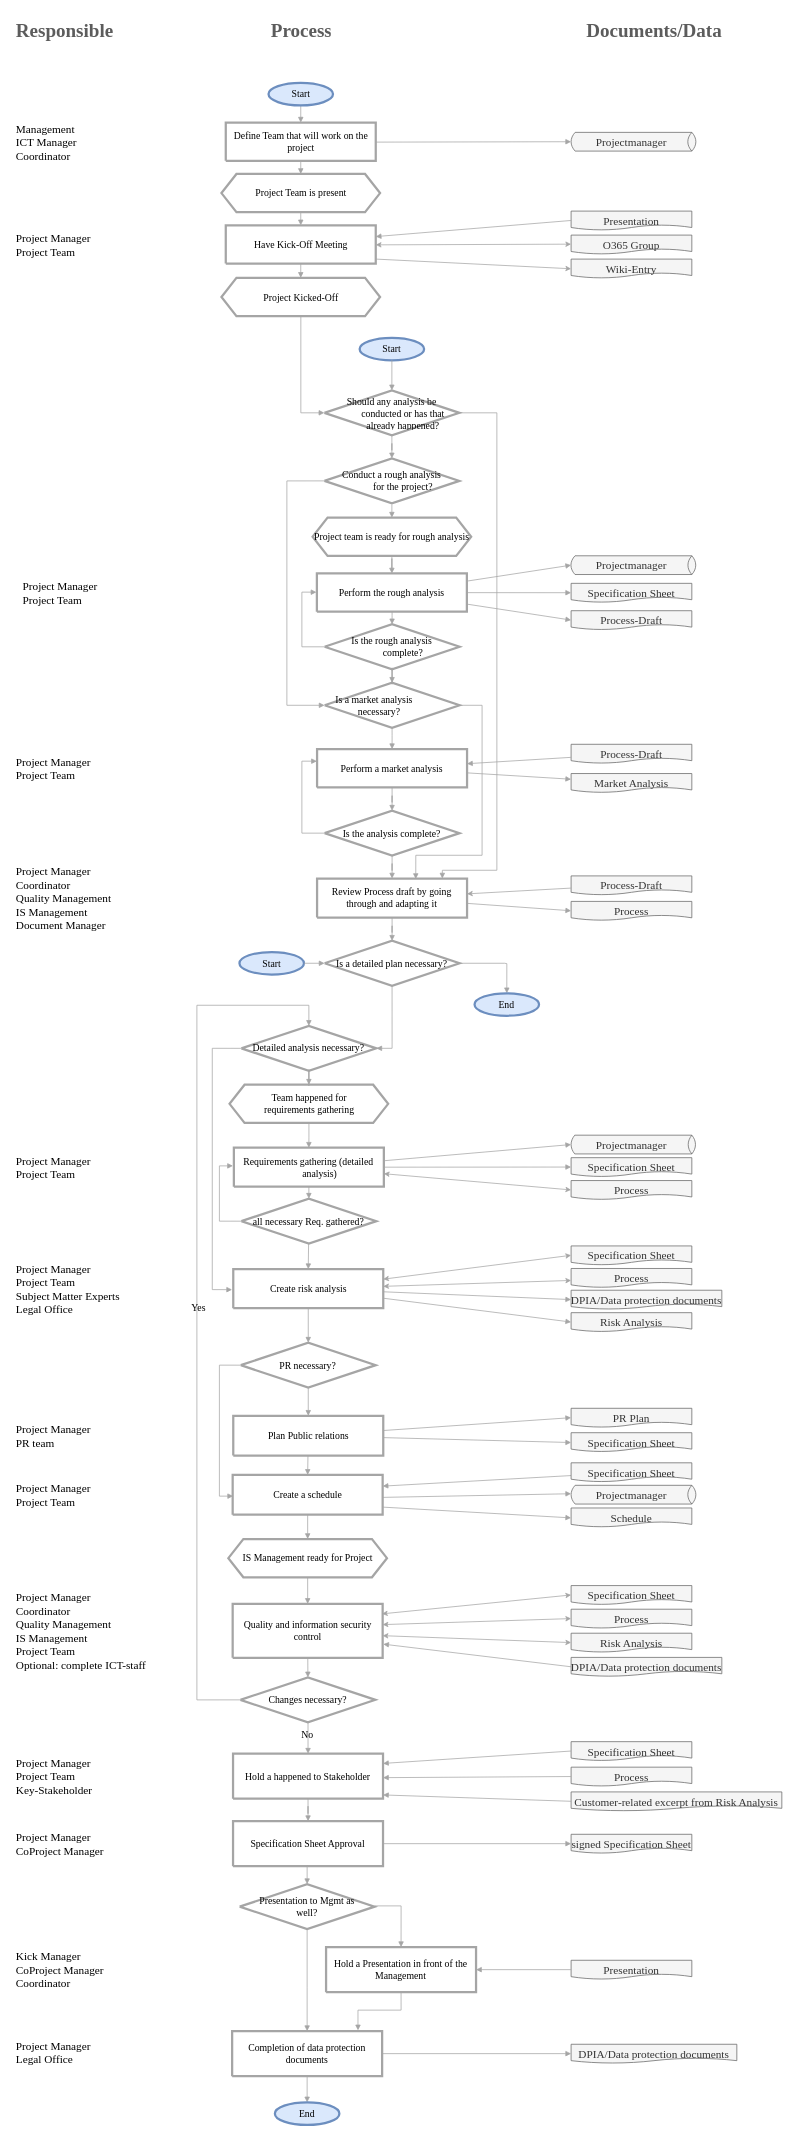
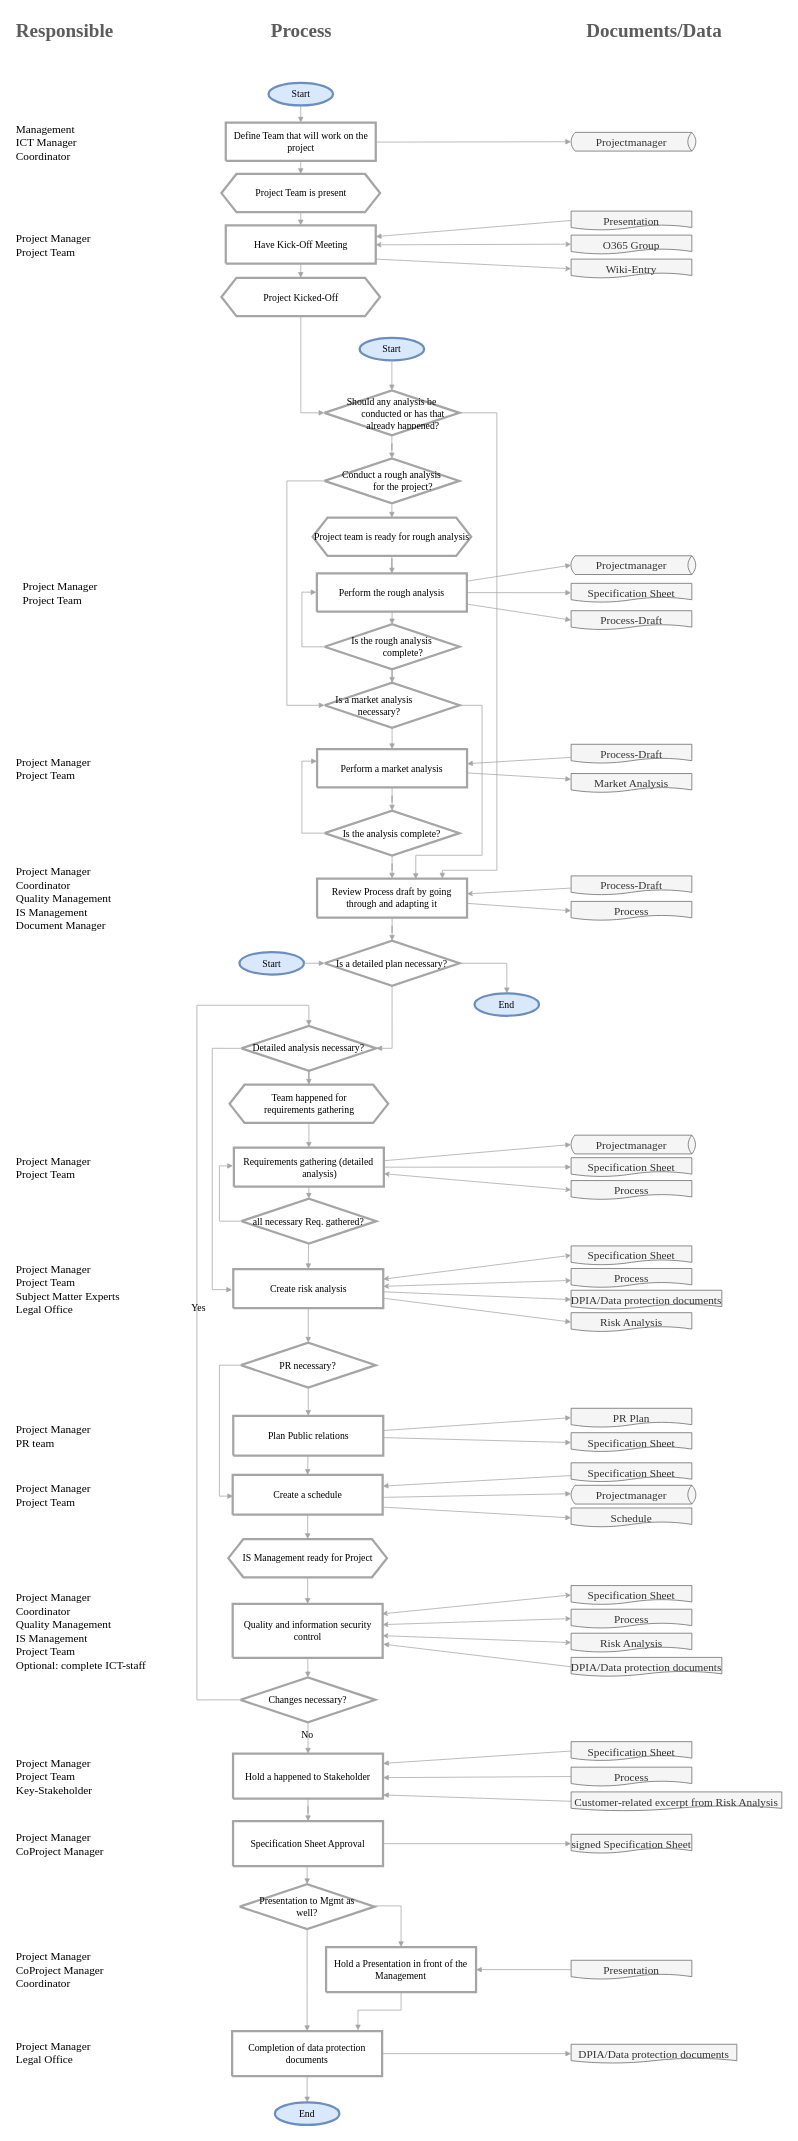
node "Kick ManagerCoProject ManagerCoordinator": label "Kick ManagerCoProject ManagerCoordinator" -> "Project ManagerCoProject ManagerCoordinator"
